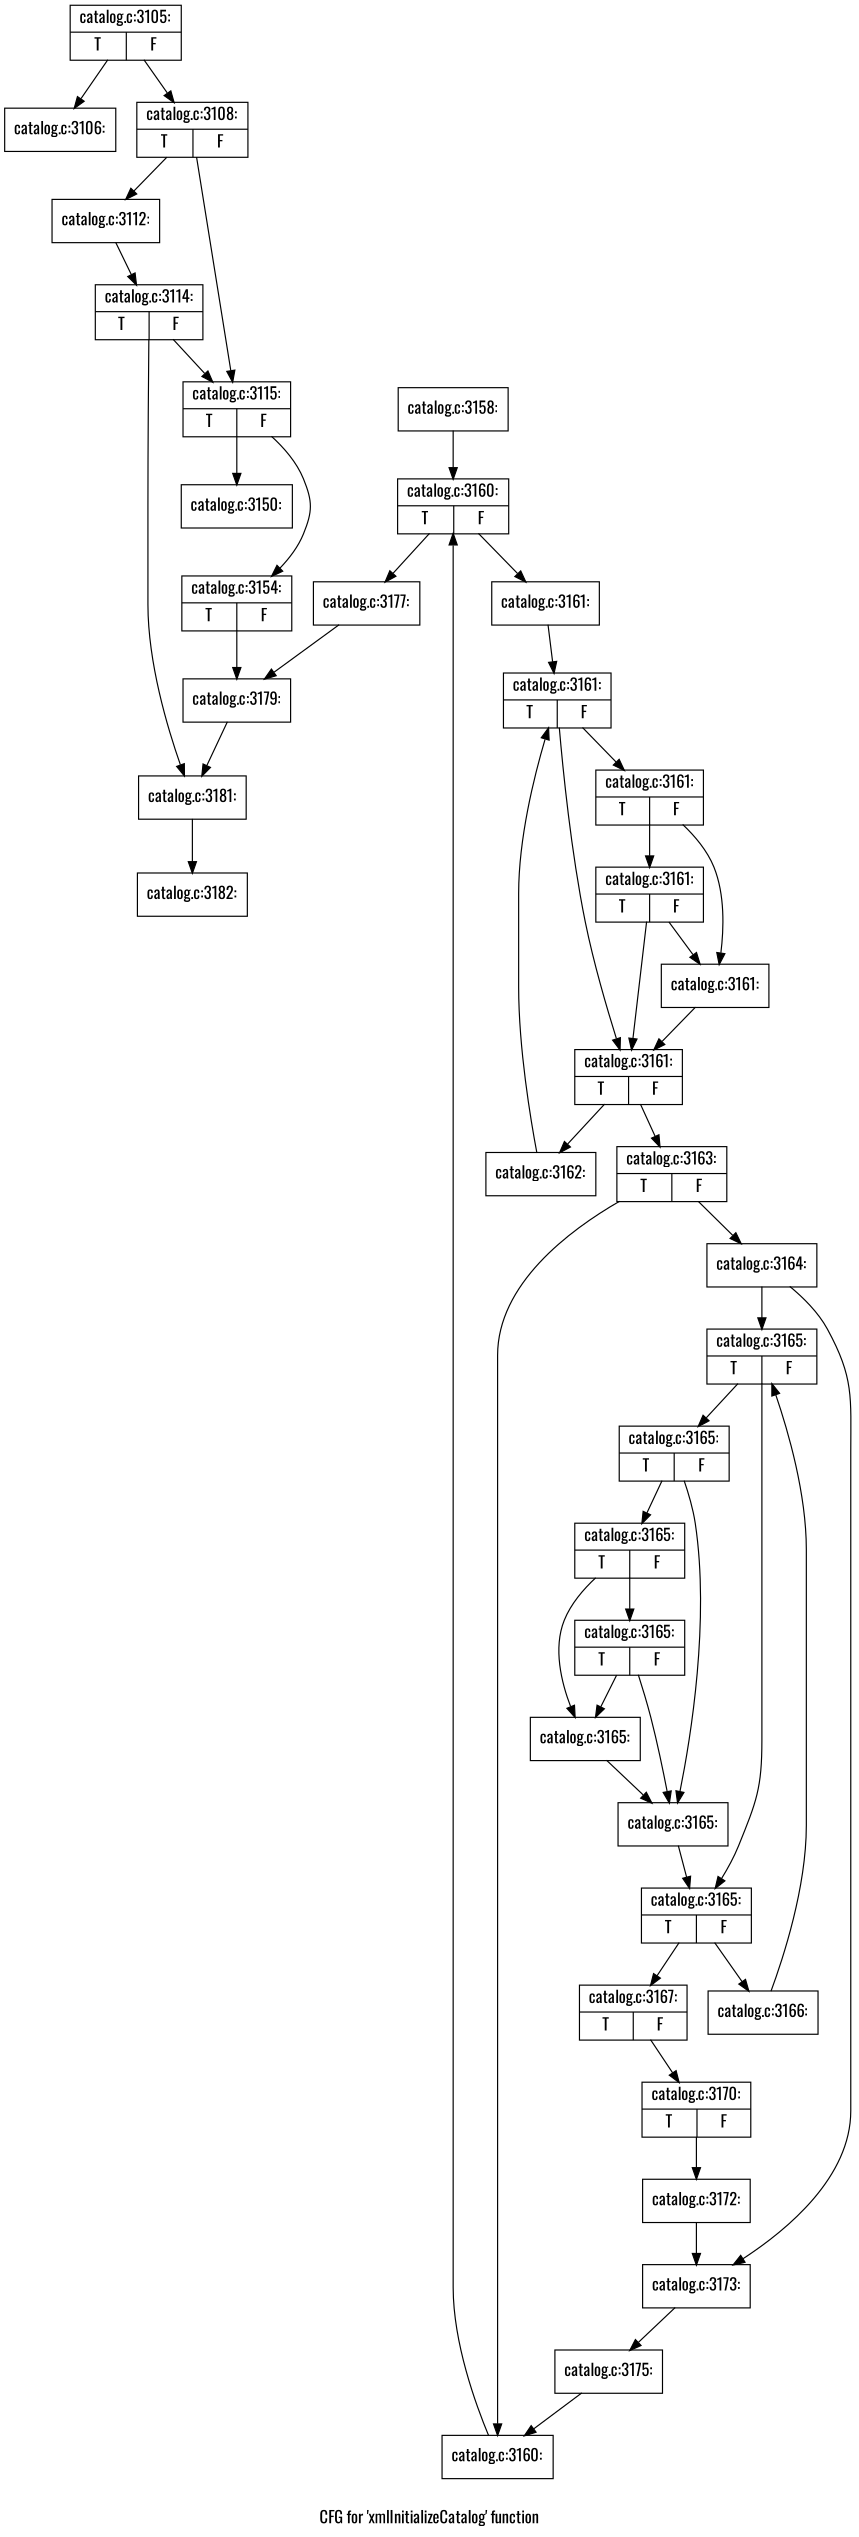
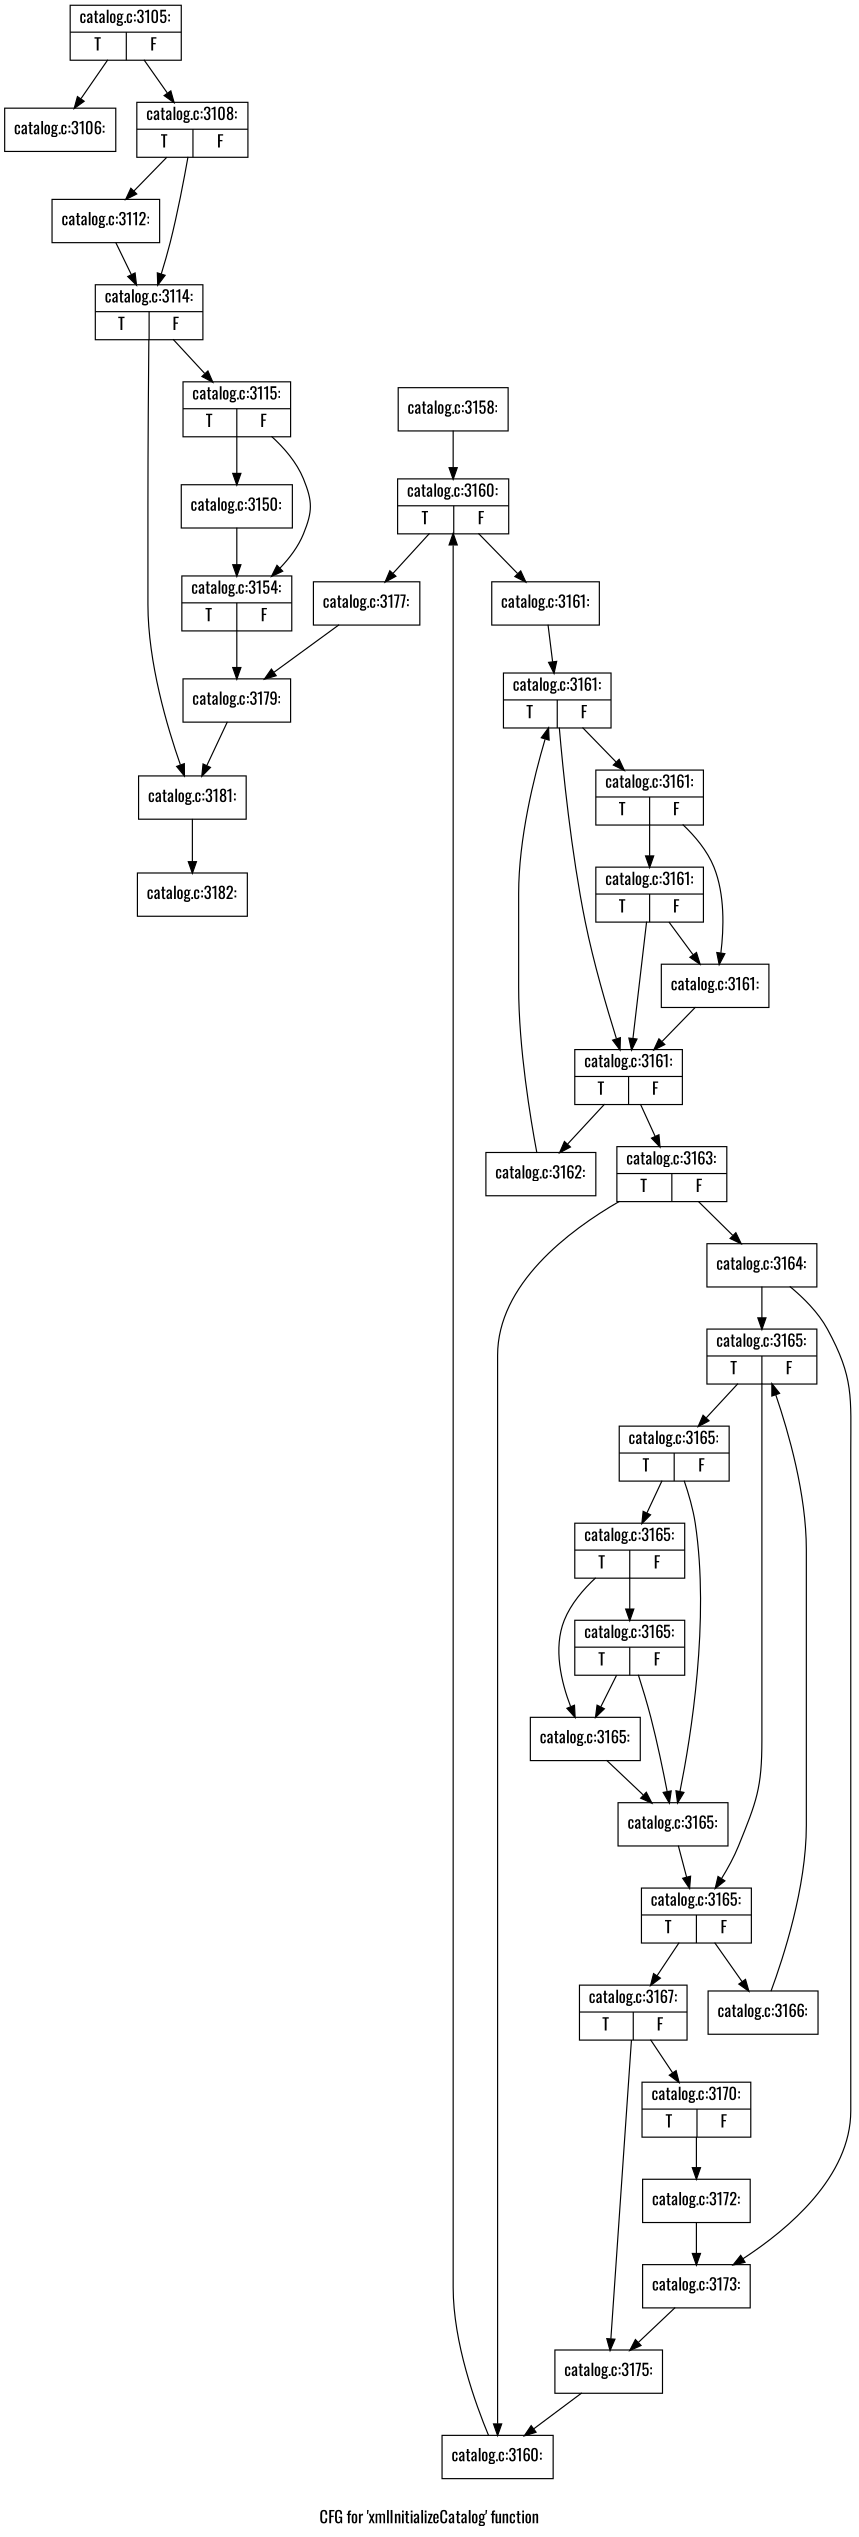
edge "catalog.c:3108:" -> "catalog.c:3115:": now "catalog.c:3108:" -> "catalog.c:3114:"
edge "catalog.c:3150:" -> "catalog.c:3154:": added
edge "catalog.c:3167:" -> "catalog.c:3175:": added
